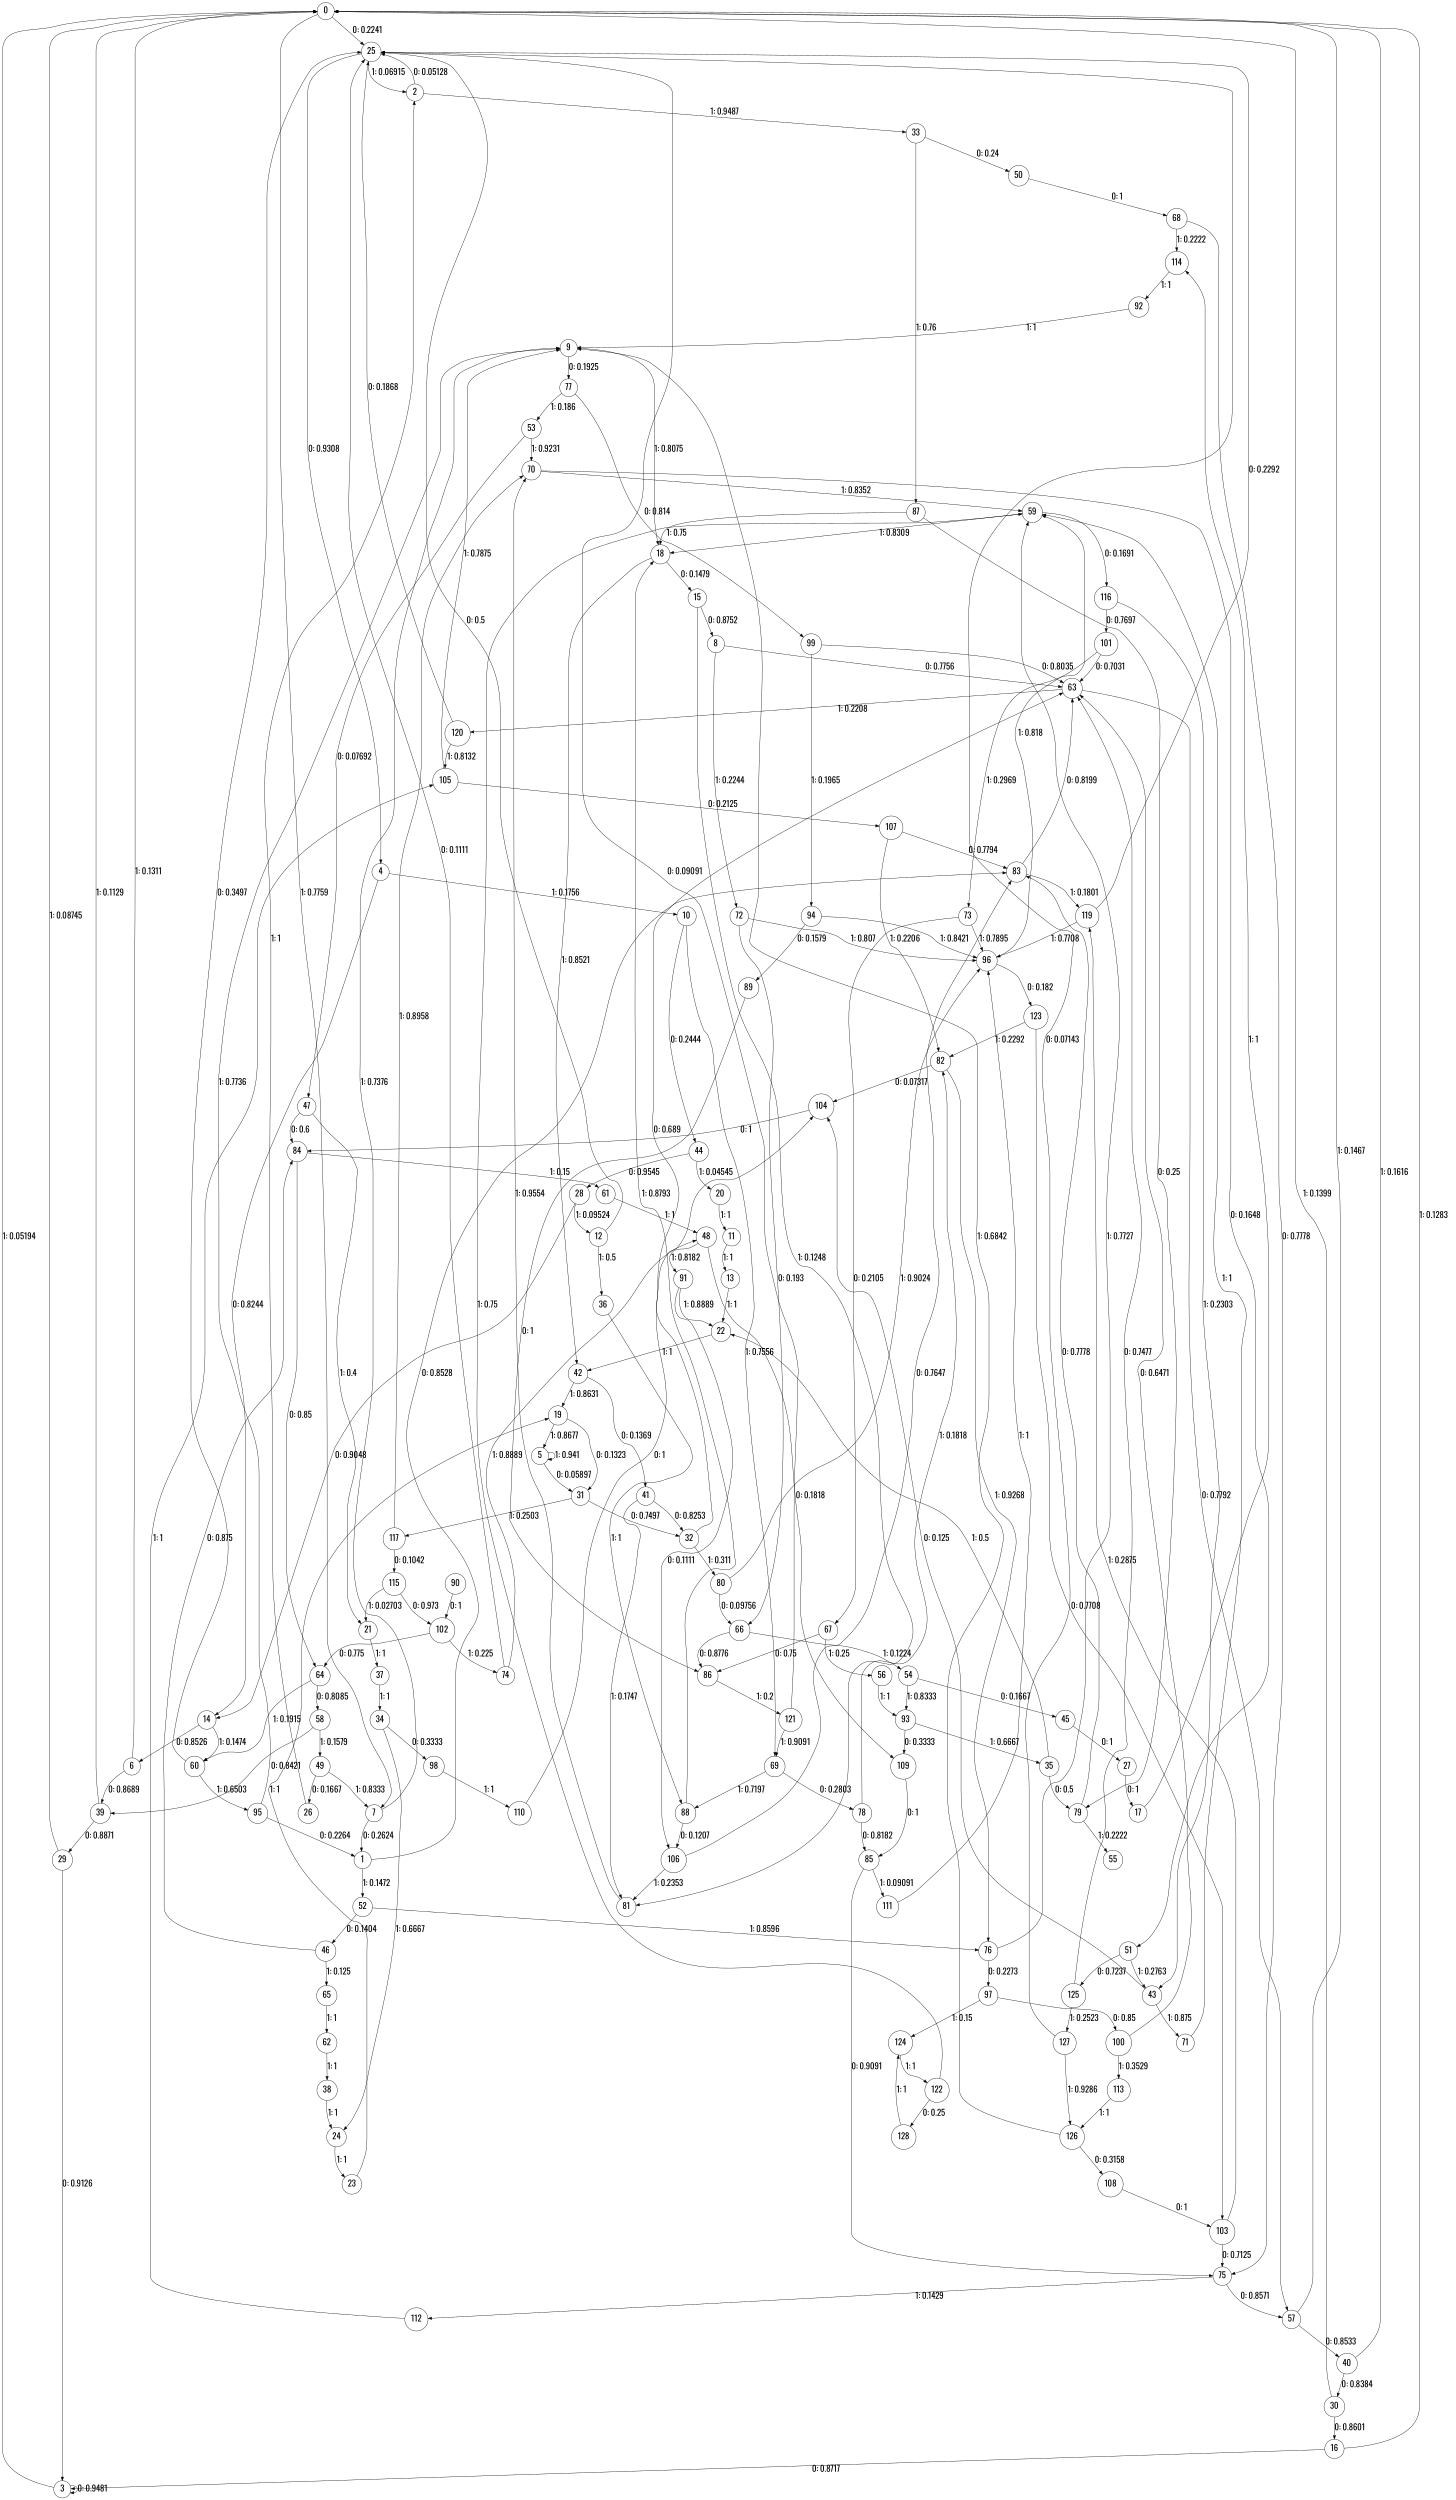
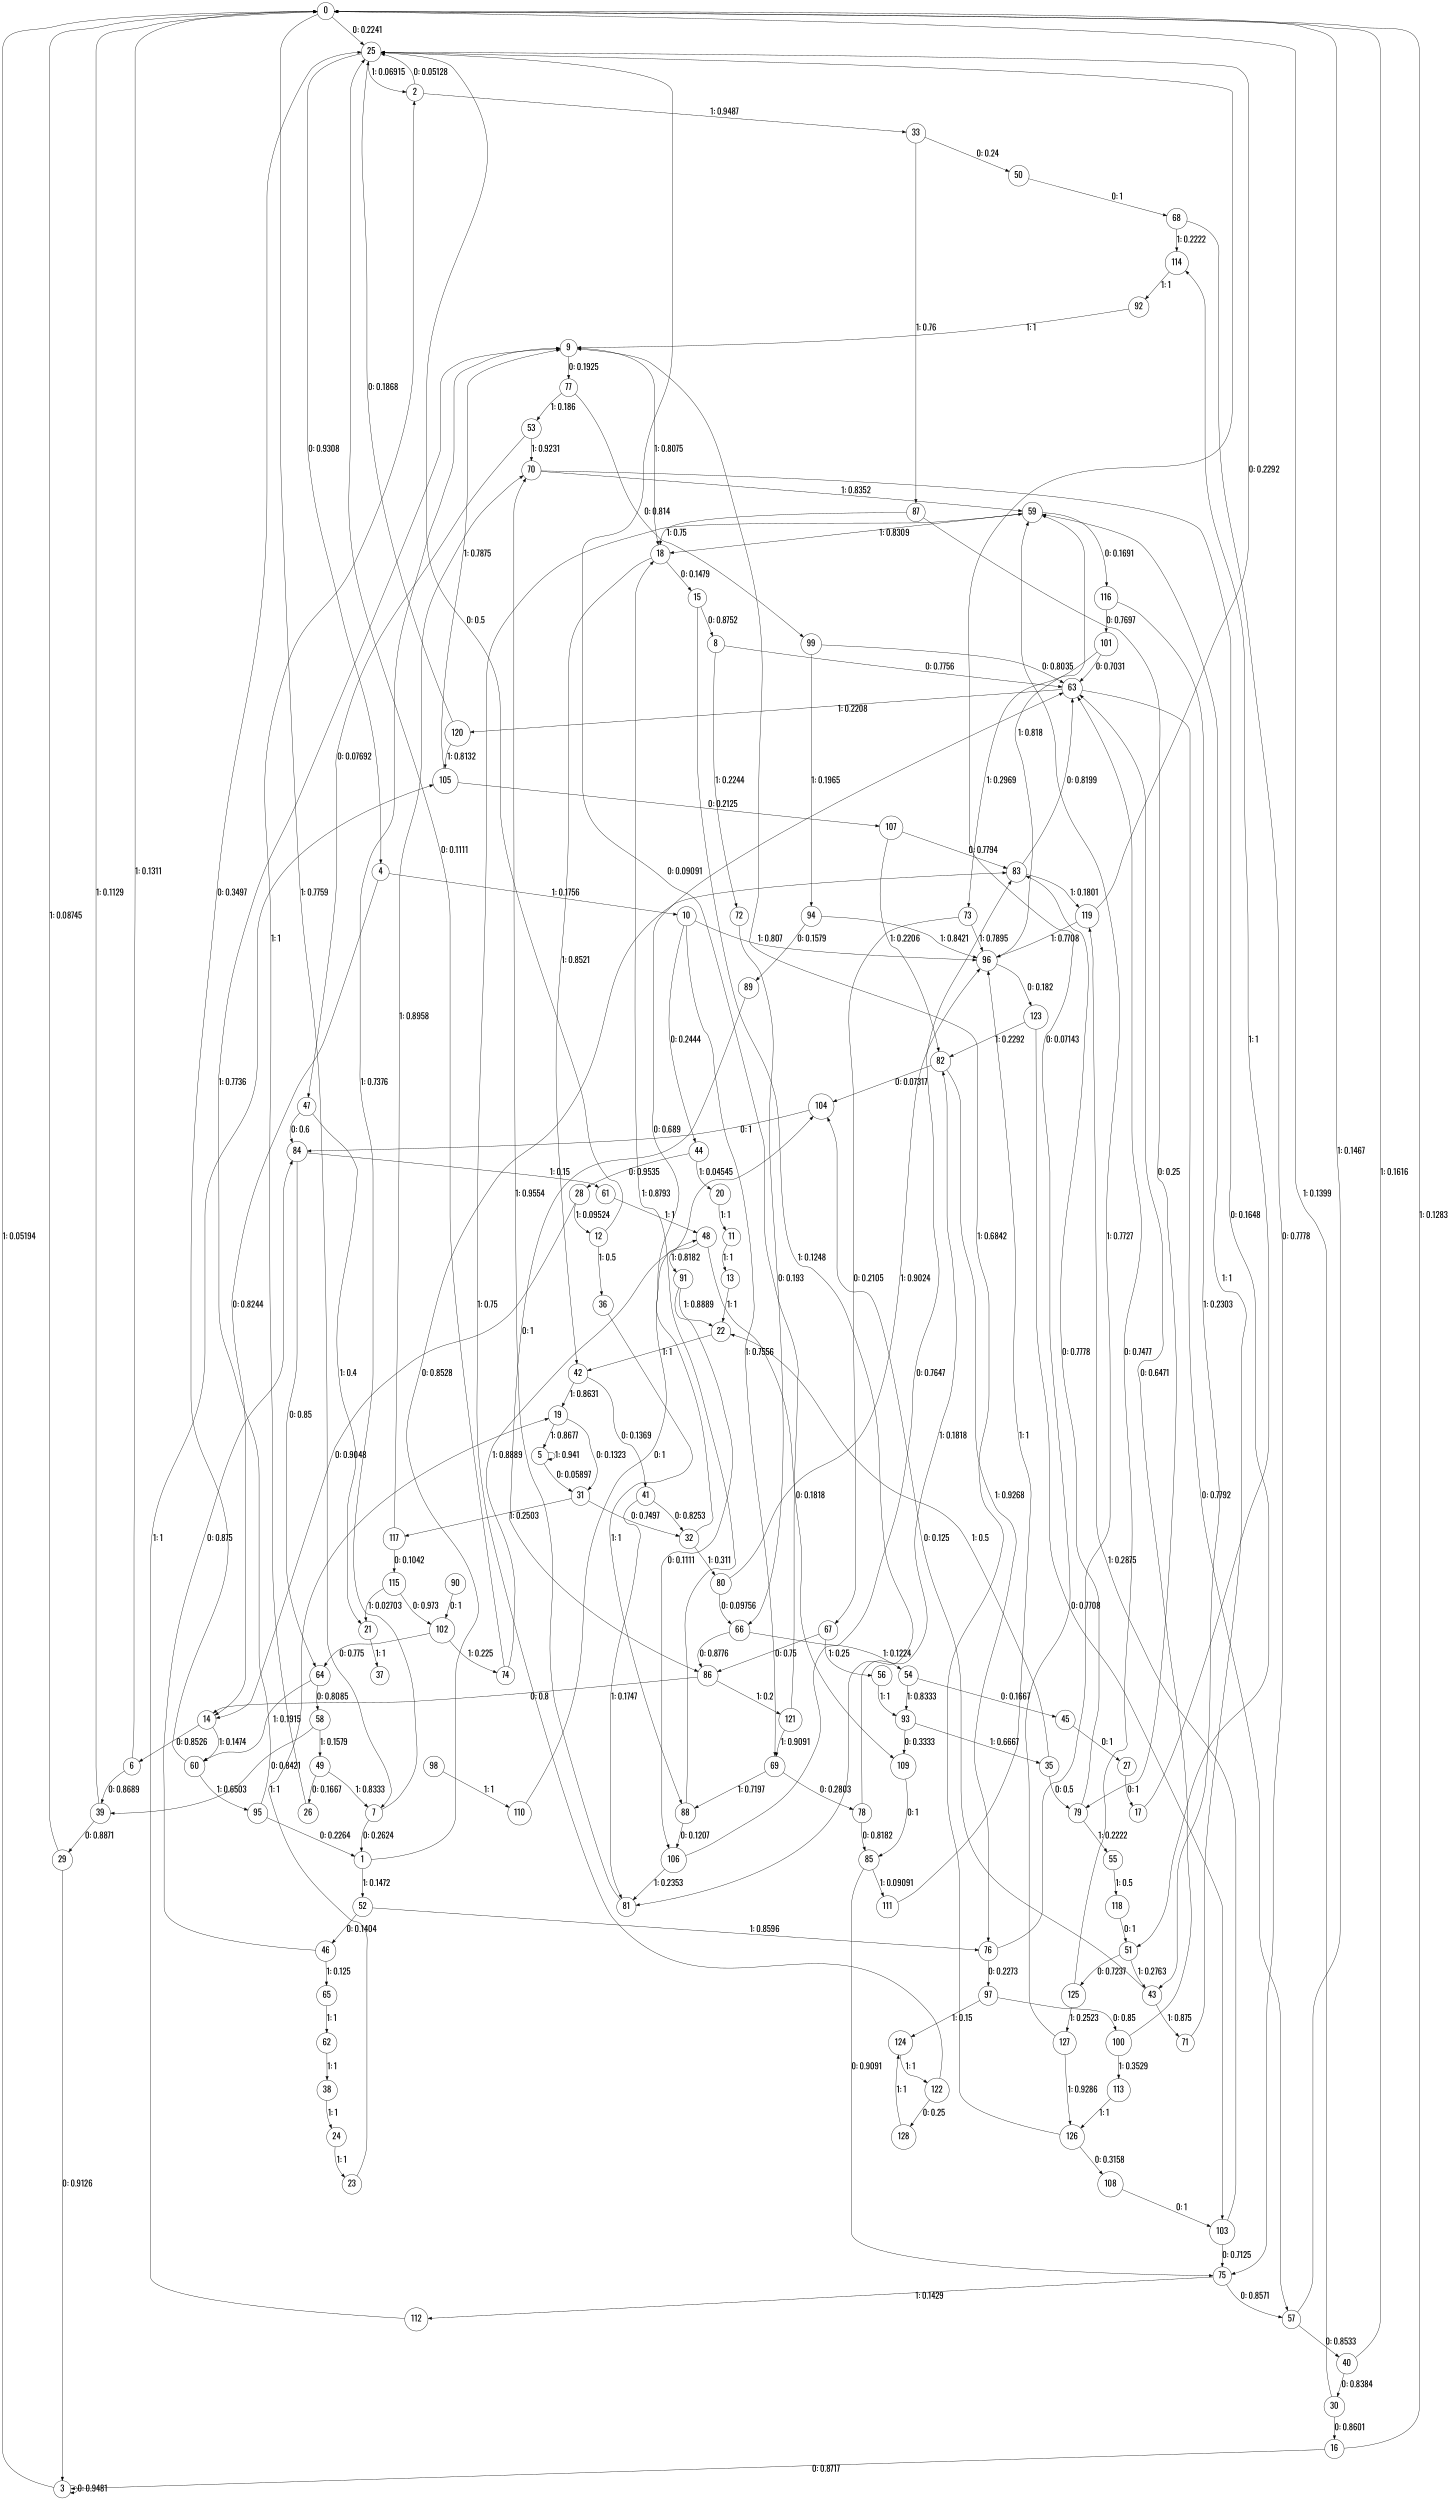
edge "72" -> "96": now "10" -> "96"
edge "44" -> "28": label "0: 0.9545   " -> "0: 0.9535   "
edge "86" -> "14": added, label "0: 0.8"
node "34": removed
node "118": added
